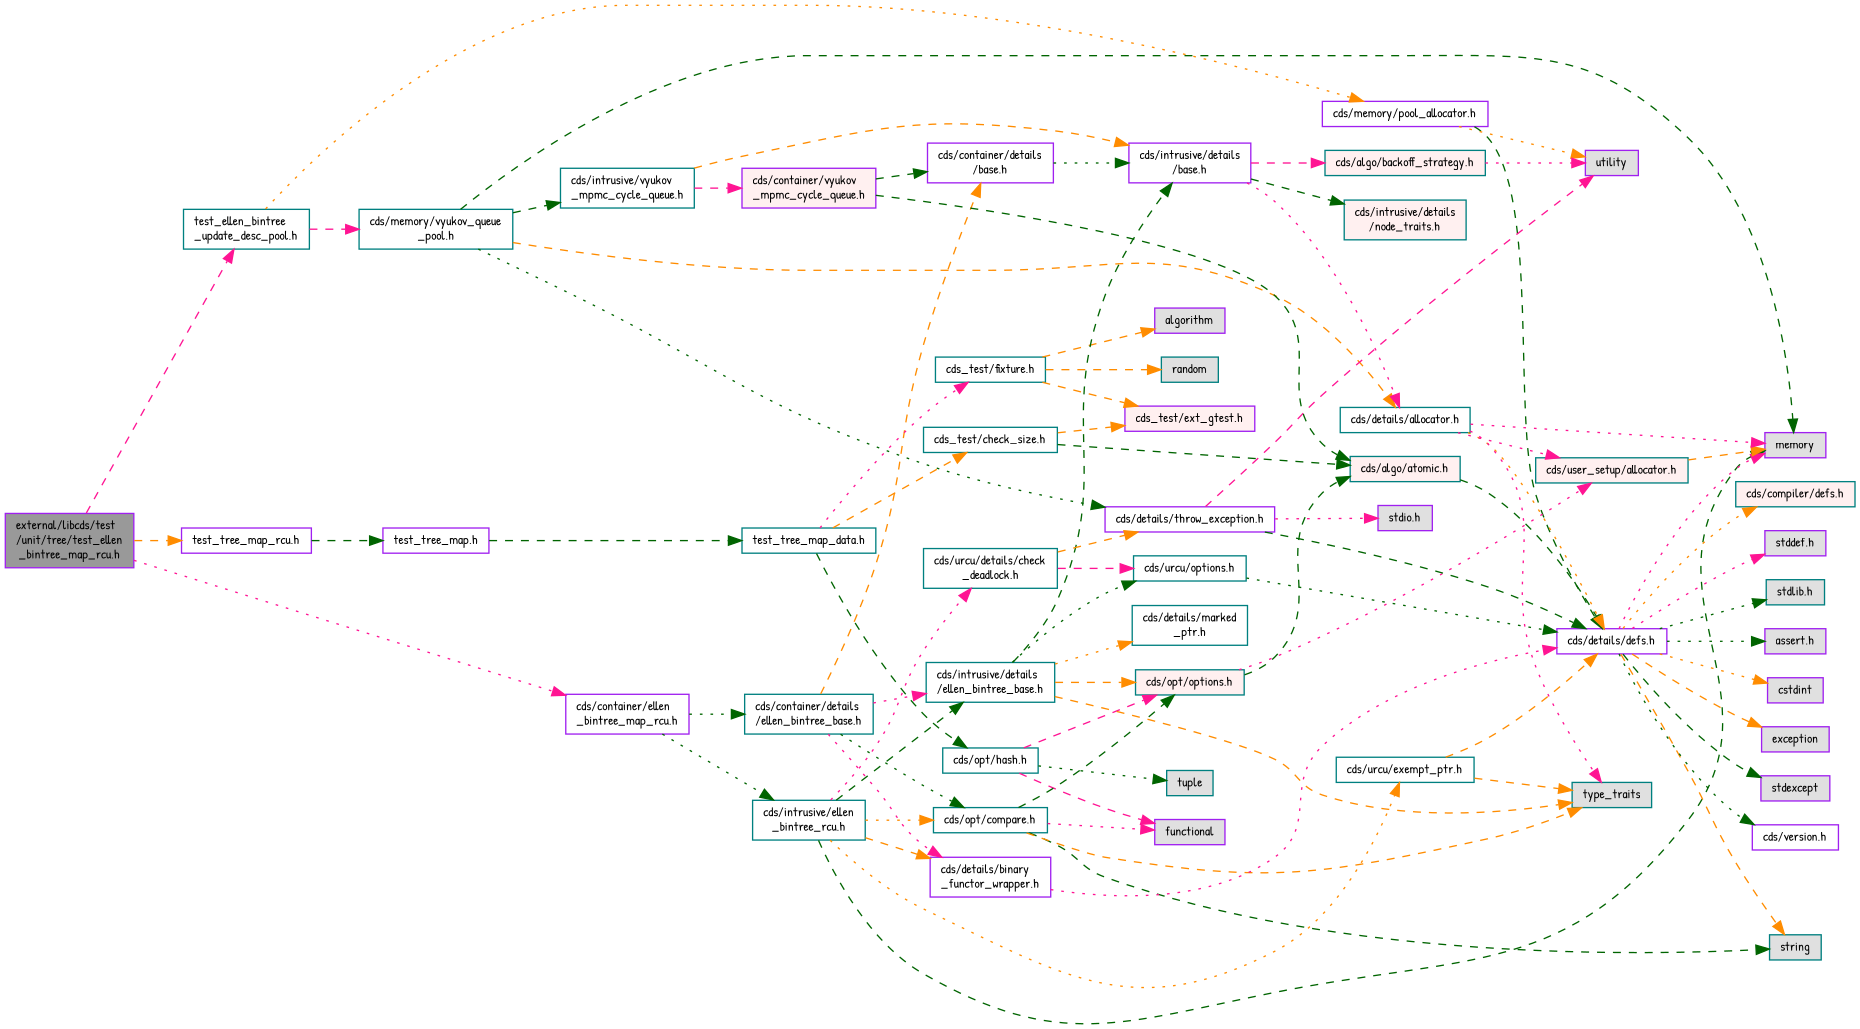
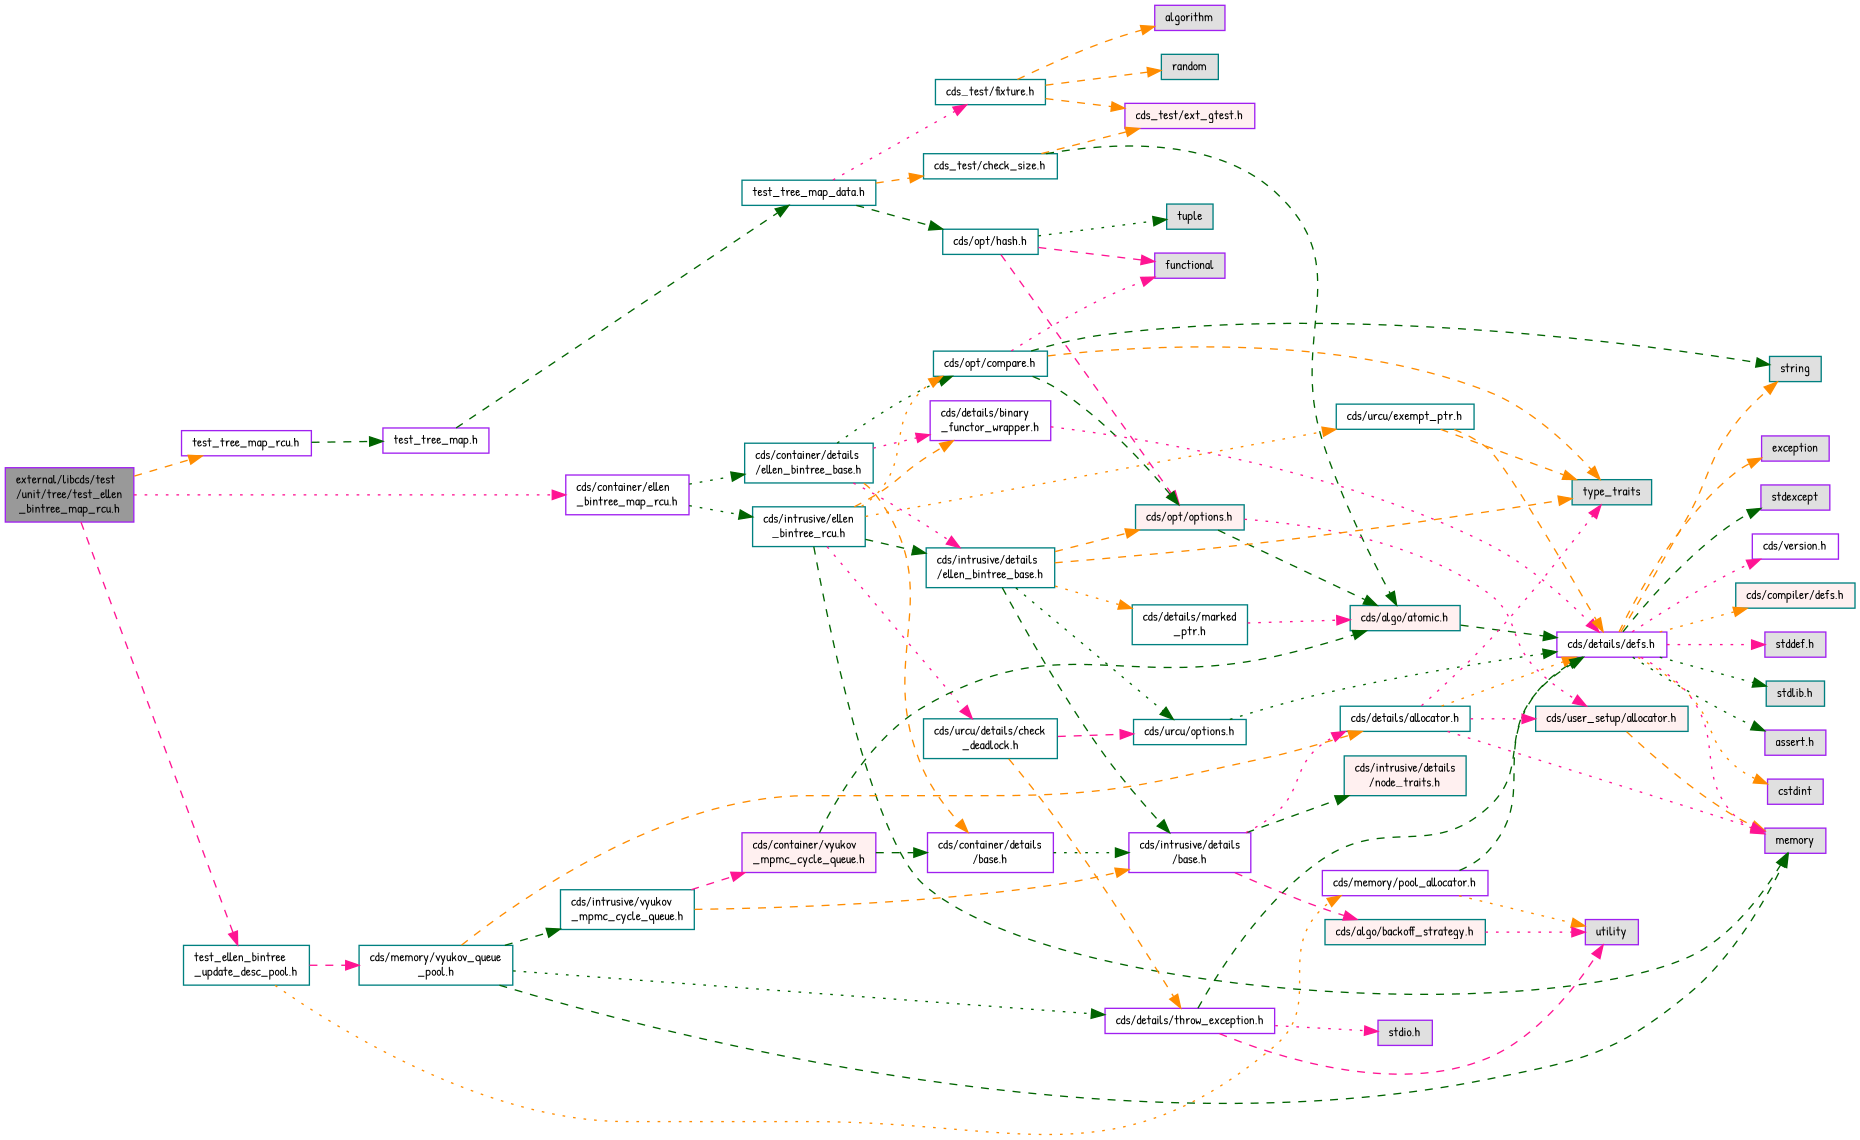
edge "cds/details/marked _ptr.h" -> "cds/algo/atomic.h": added
edge "cds/details/defs.h" -> "cds/version.h": color darkgreen -> deeppink
